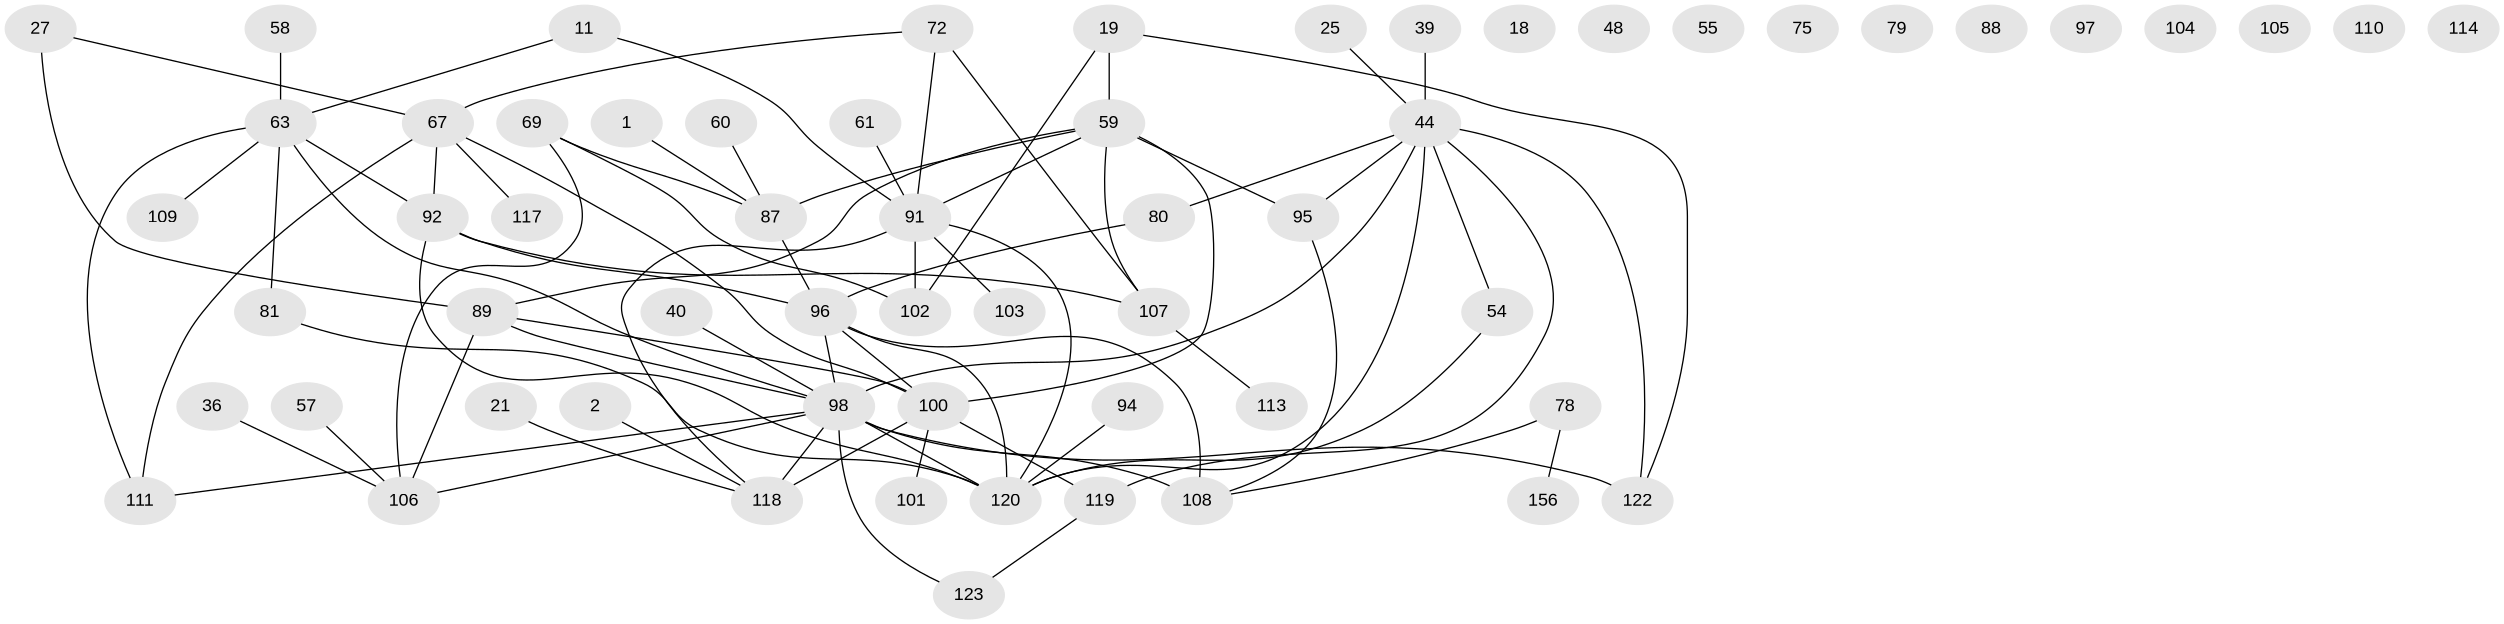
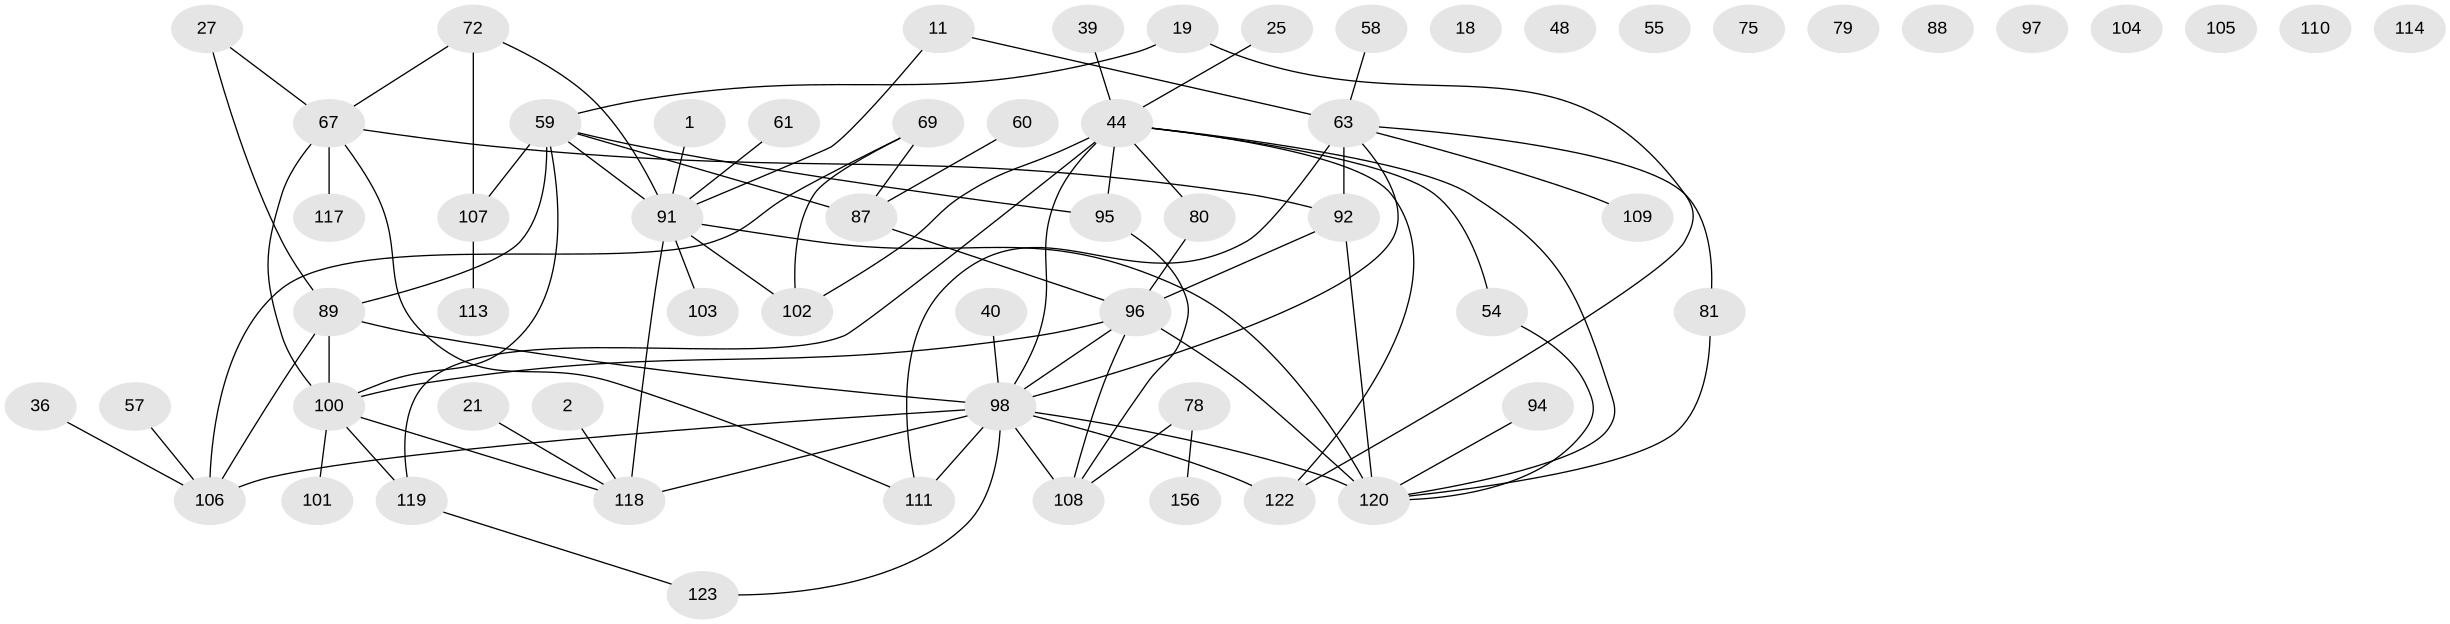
edge "1" -- "87": now "1" -- "91"
edge "19" -- "102": now "44" -- "102"
edge "92" -- "107": removed
